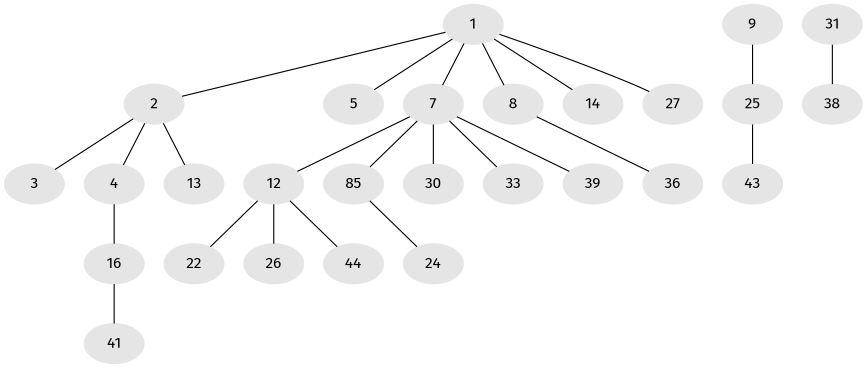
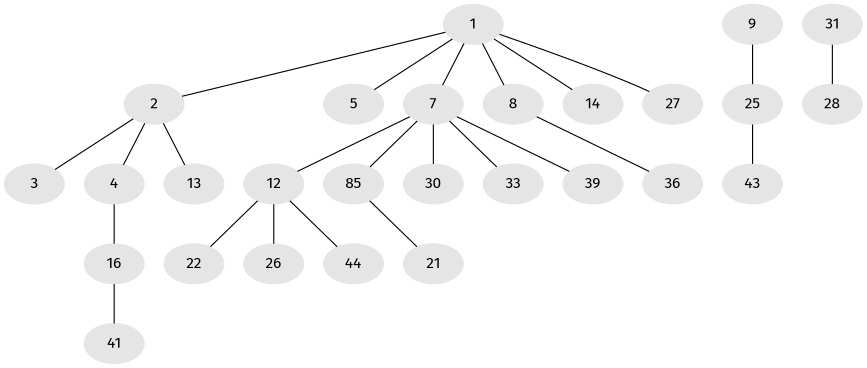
node "38": label "38" -> "28"
node "24": label "24" -> "21"
